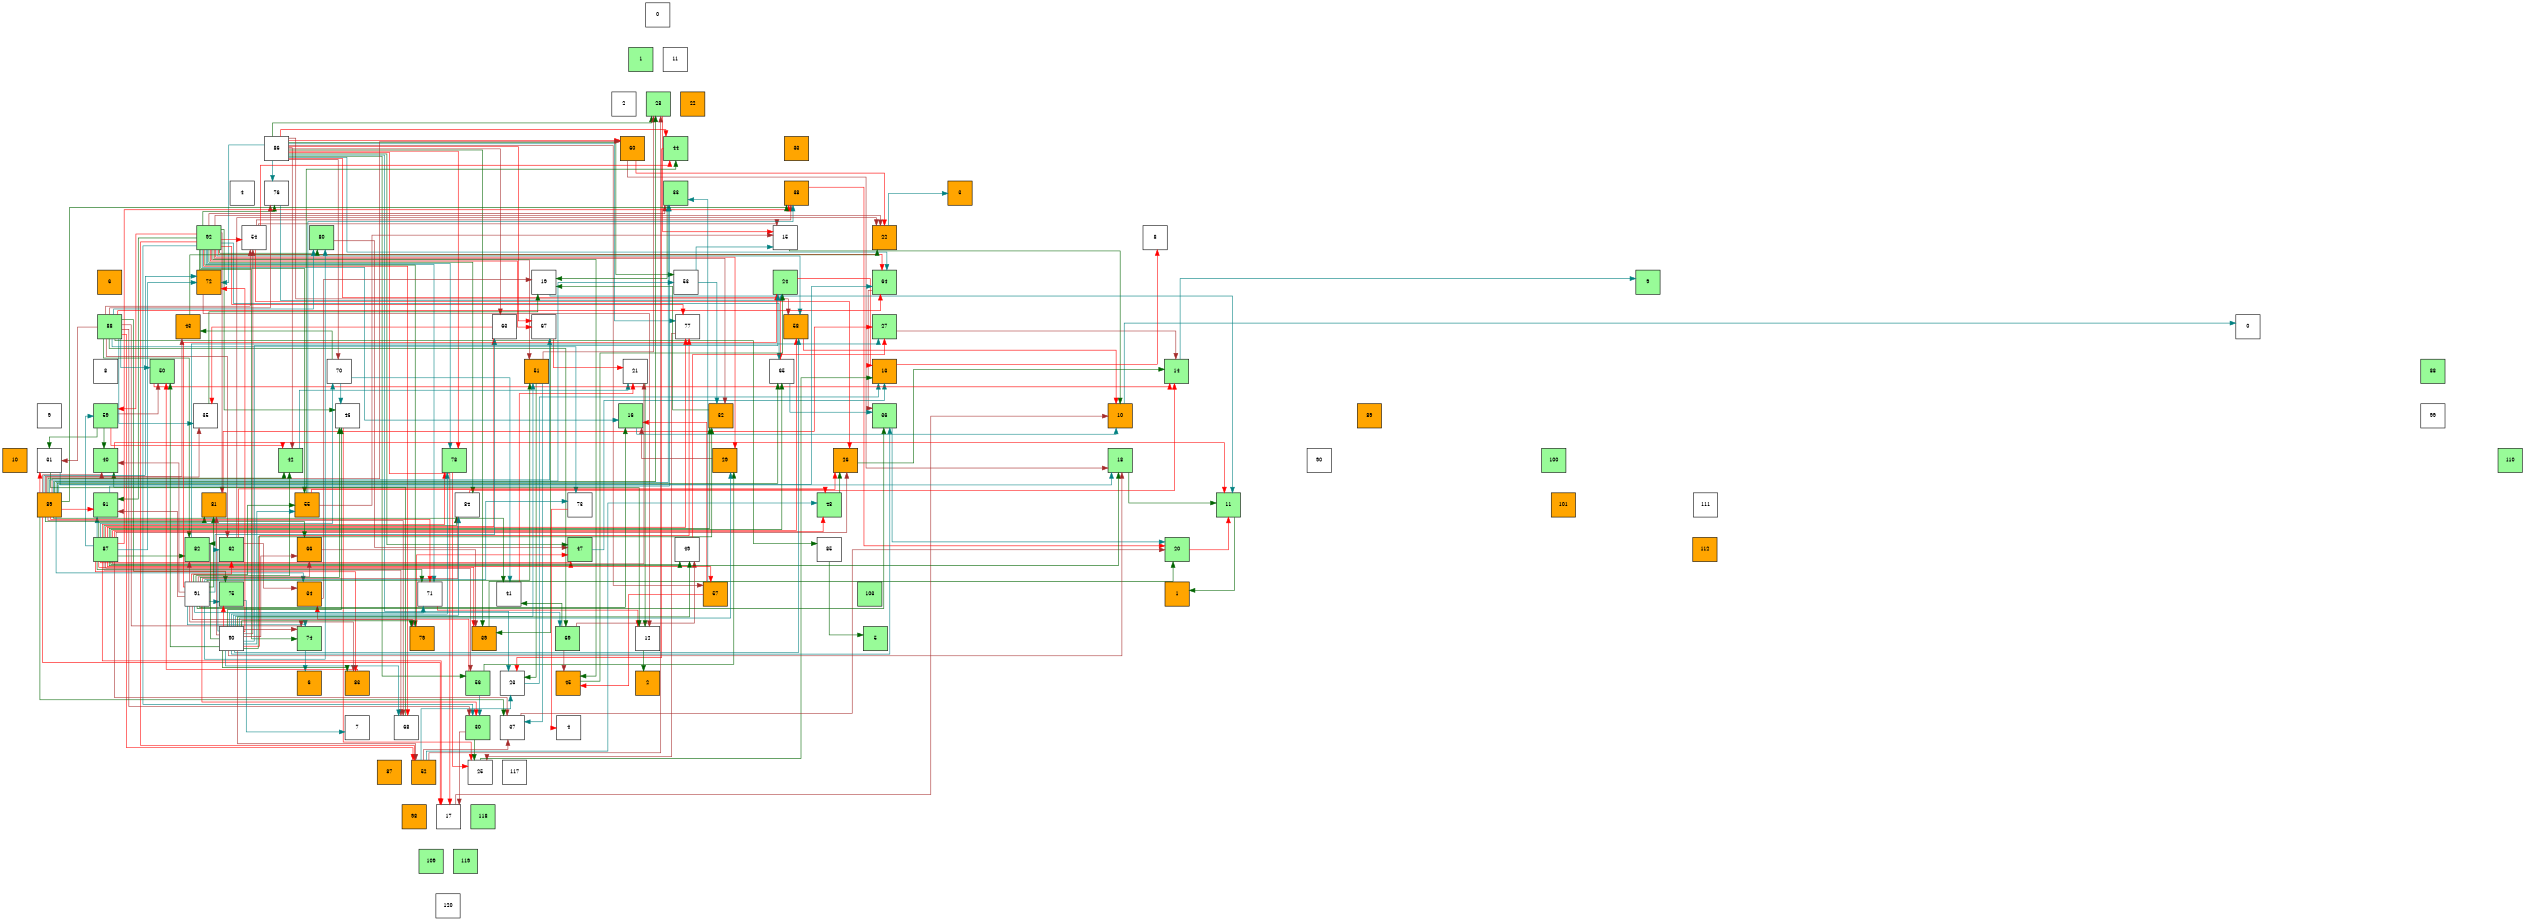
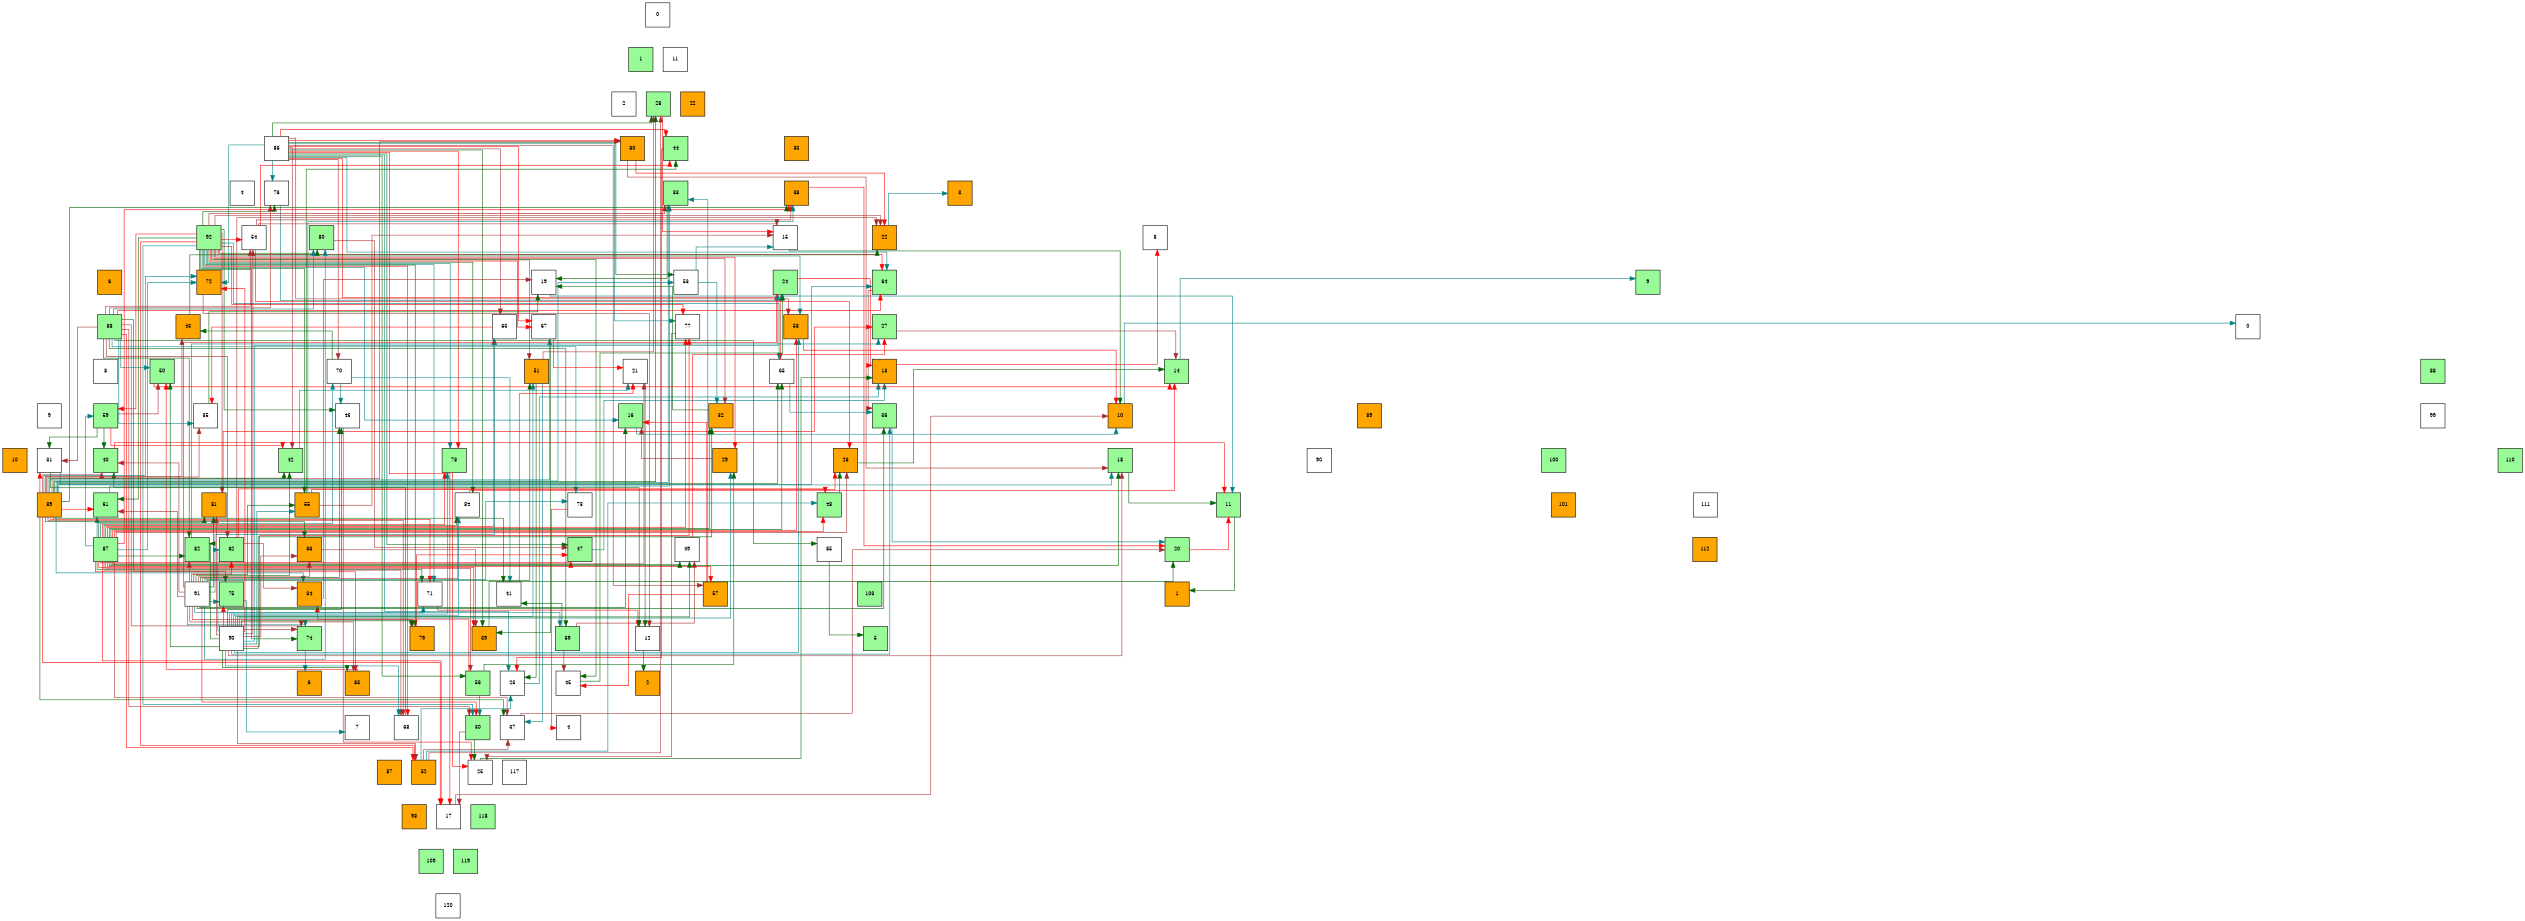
node "45": fillcolor orange -> white
